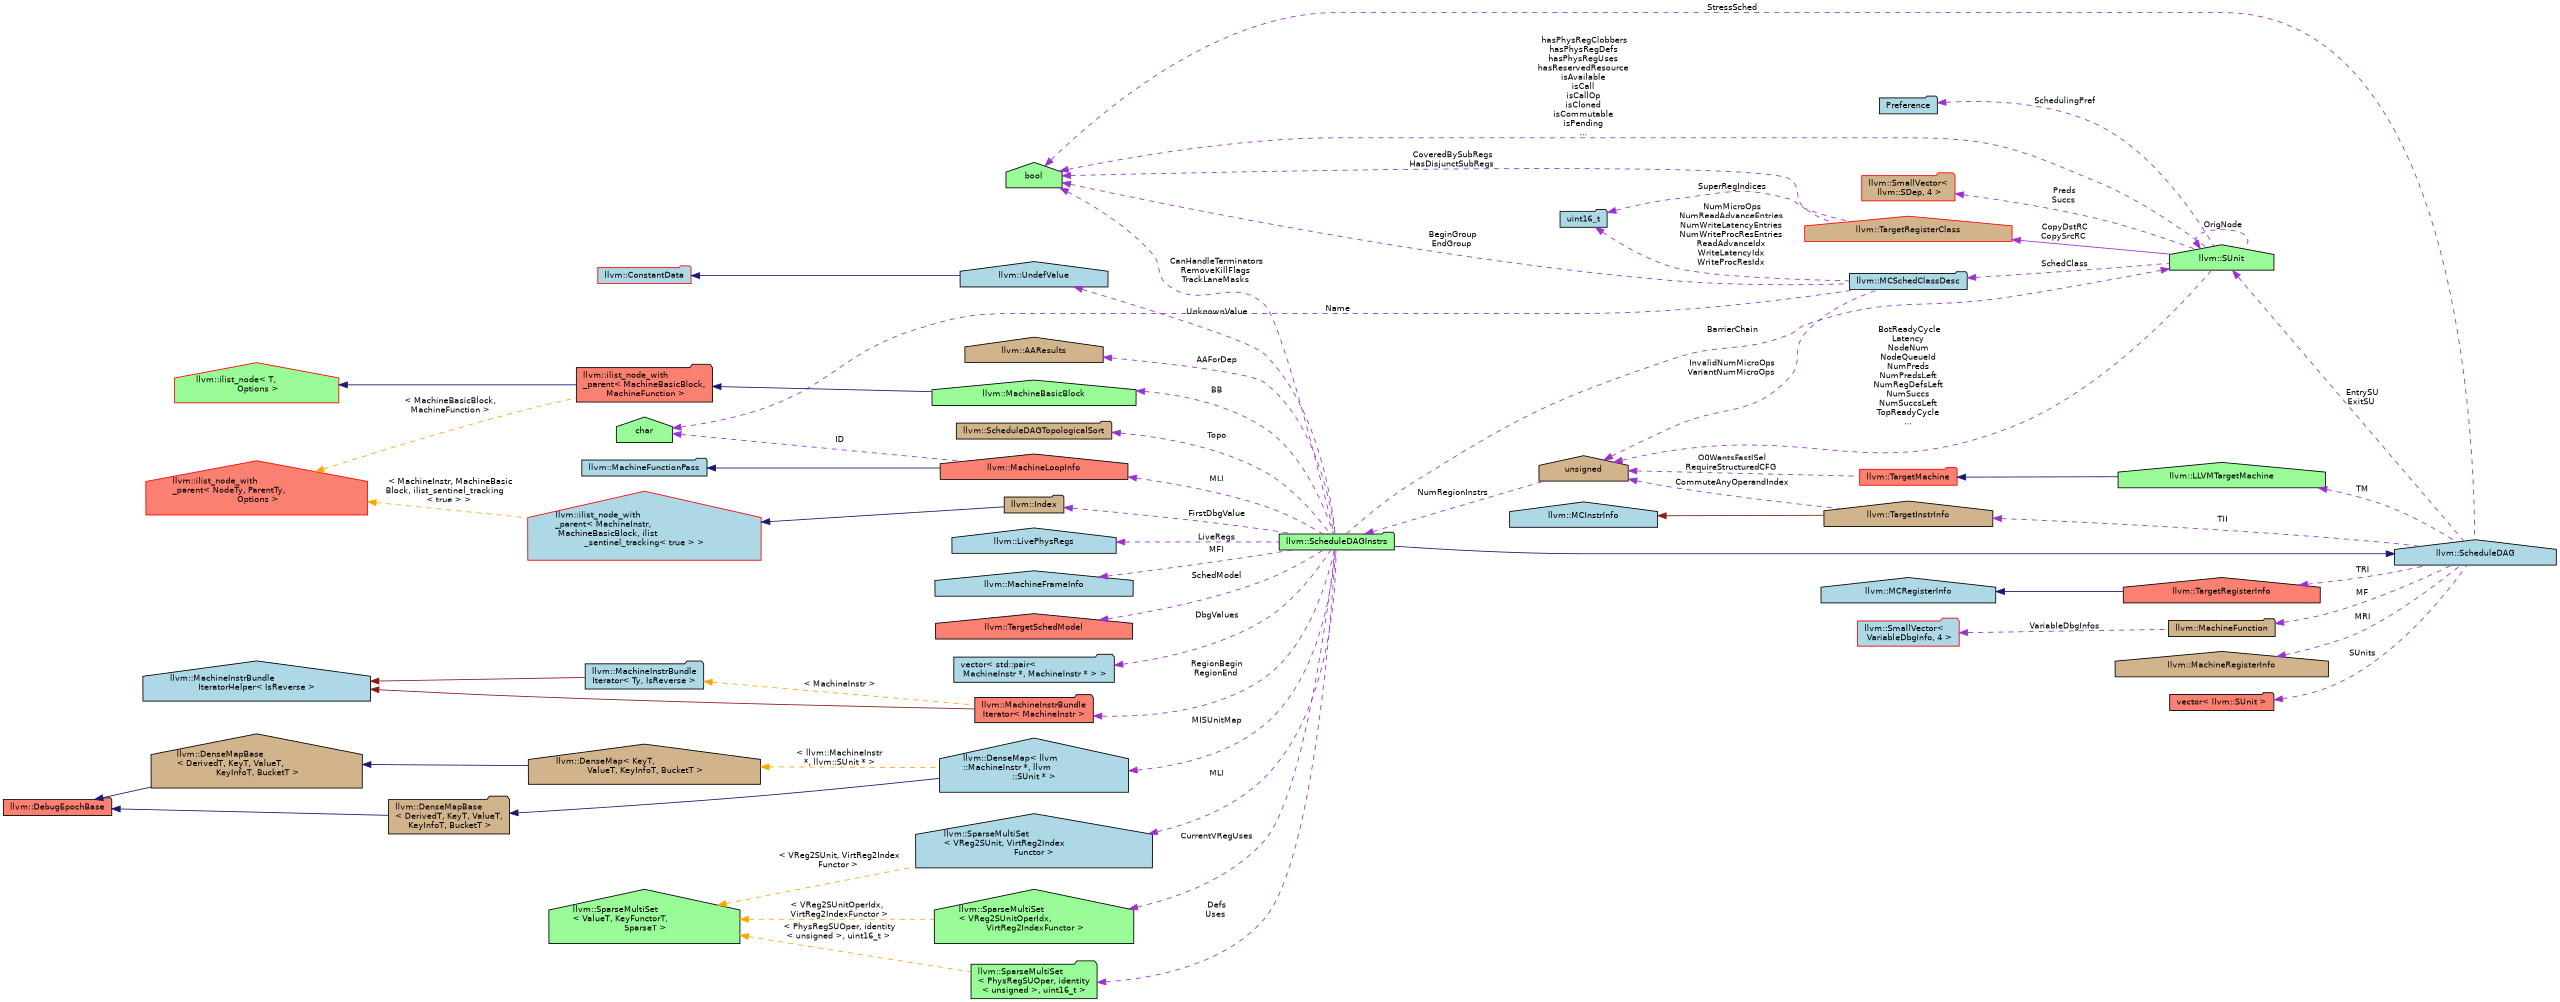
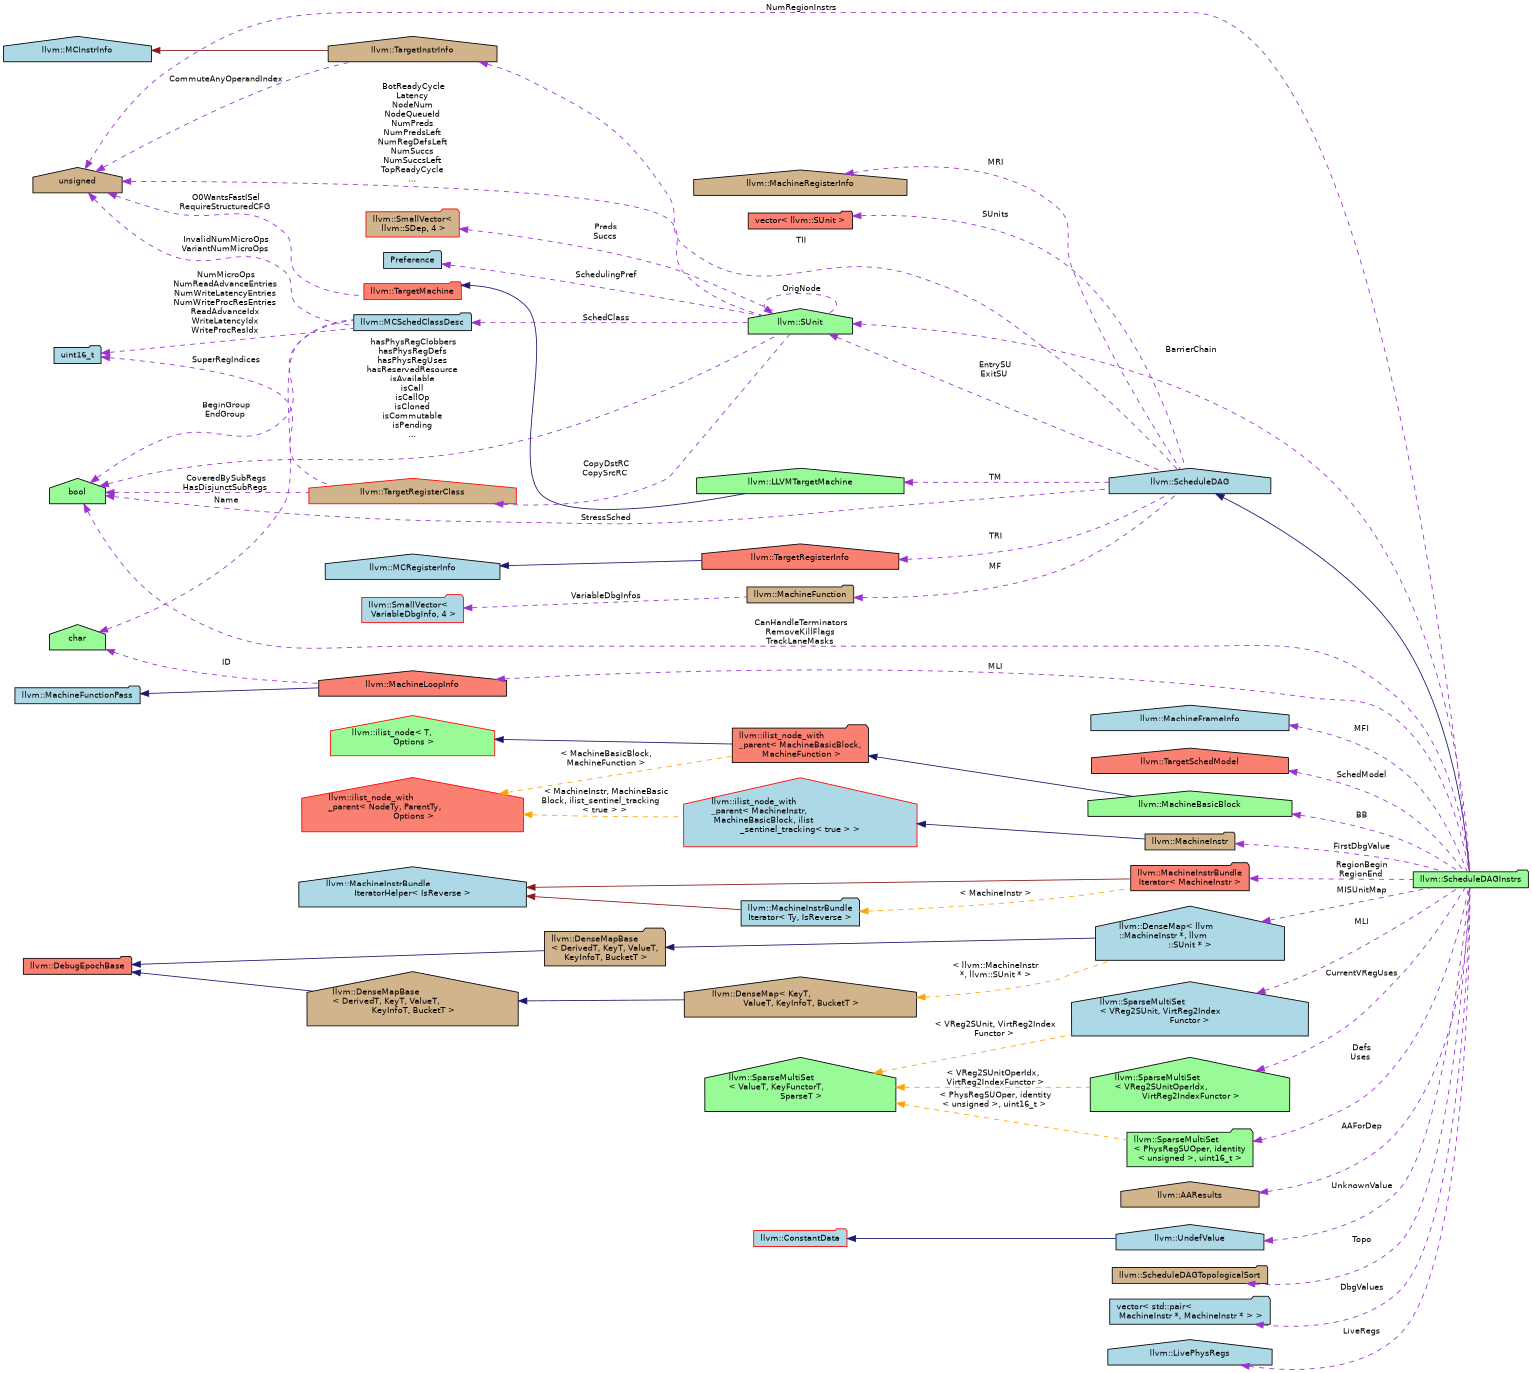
edge "llvm::SUnit" -> "llvm::TargetRegisterClass": style solid -> dashed
node "llvm::Index": label "llvm::Index" -> "llvm::MachineInstr"
edge "unsigned" -> "llvm::ScheduleDAGInstrs": reversed
